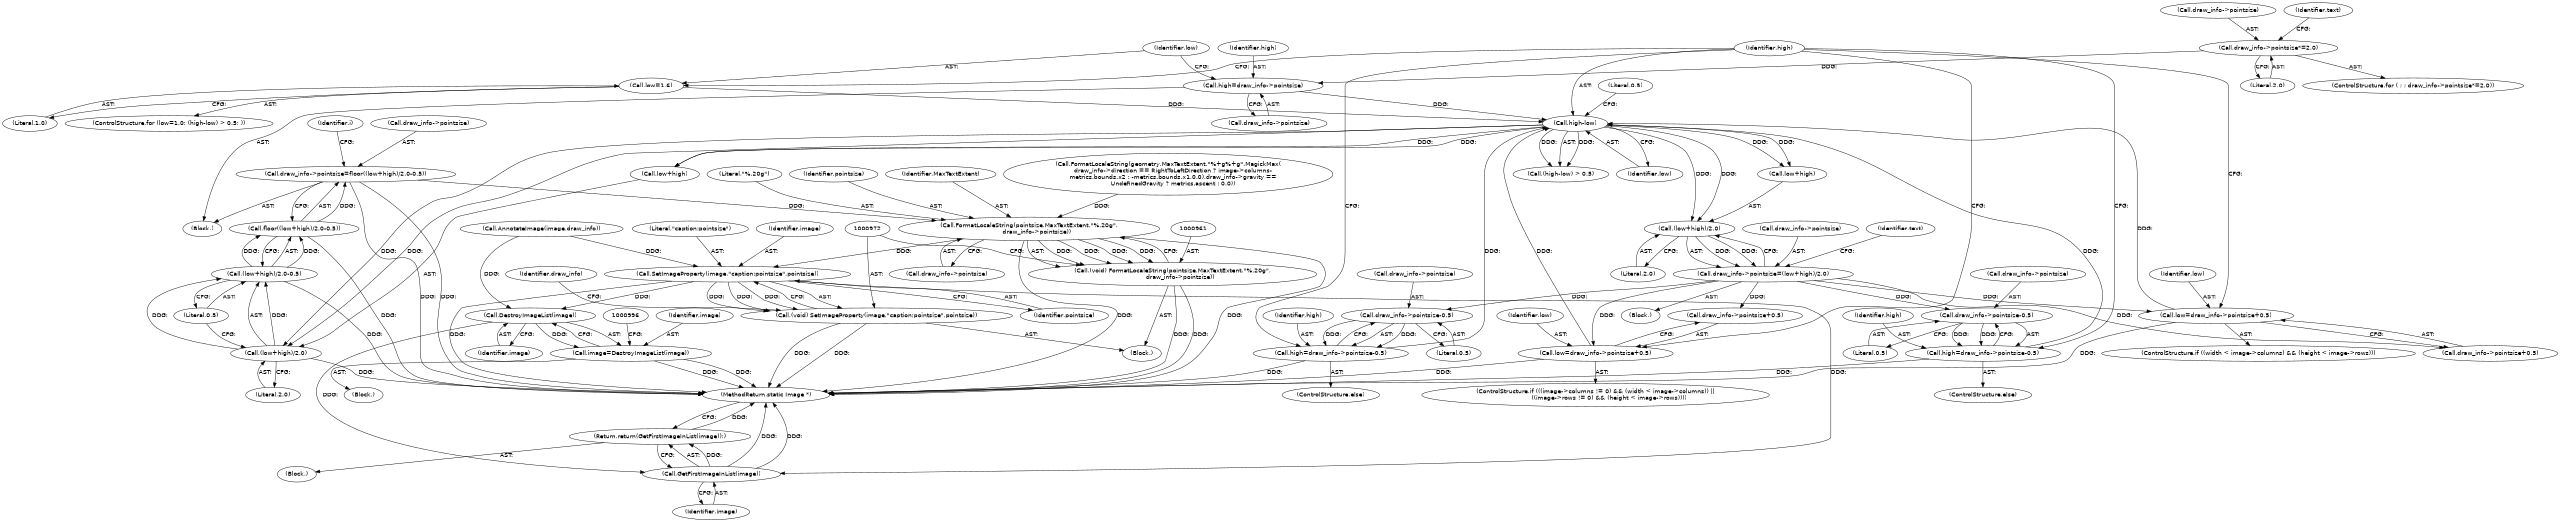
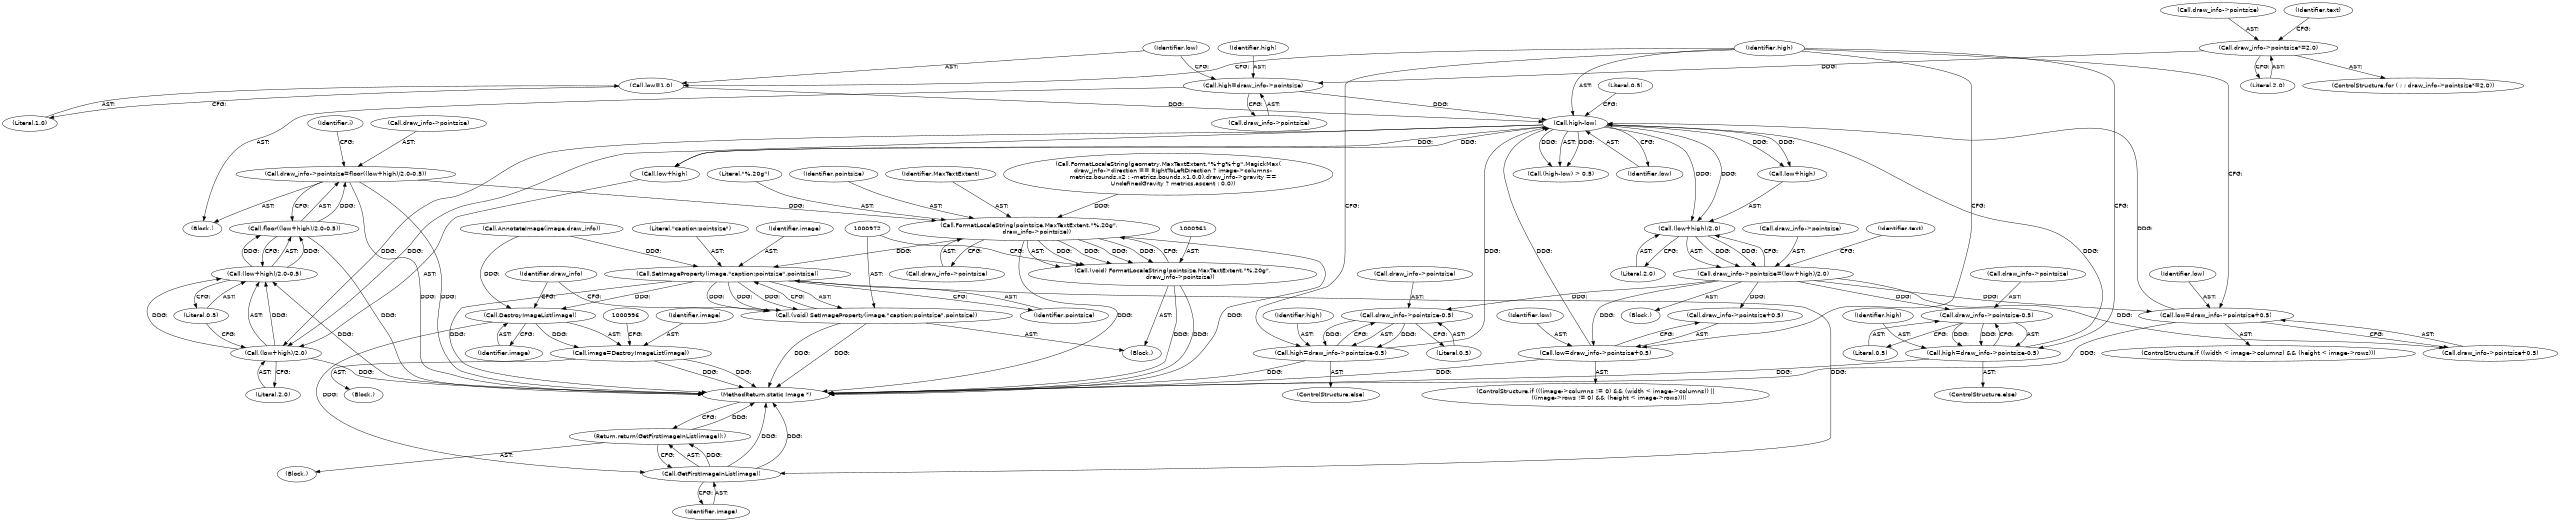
node "(Call,low=1.6)": label "(Call,low=1.6)" -> "(Call,low=1.0)"
node "(ControlStructure,for (low=1.0; (high-low) > 0.5; ))": removed
edge "(Call,image=DestroyImageList(image))" -> "(Call,DestroyImageList(image))": now "(Identifier,draw_info)" -> "(Call,DestroyImageList(image))"
edge "(Call,(low+high)/2.0-0.5)" -> "(MethodReturn,static Image *)": reversed
